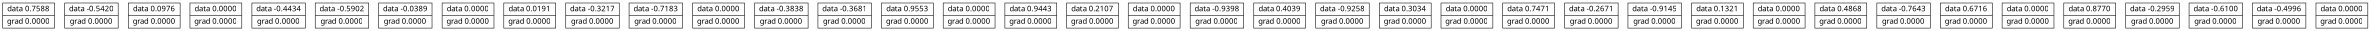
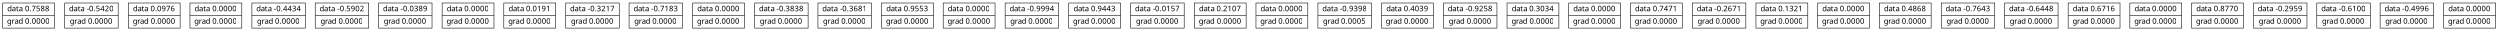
node "data -0.9994": added
node "data -0.0157": added
node "data -0.9145": removed
node "data -0.6448": added
node "data -0.9398": text "grad 0.0000" -> "grad 0.0005"
